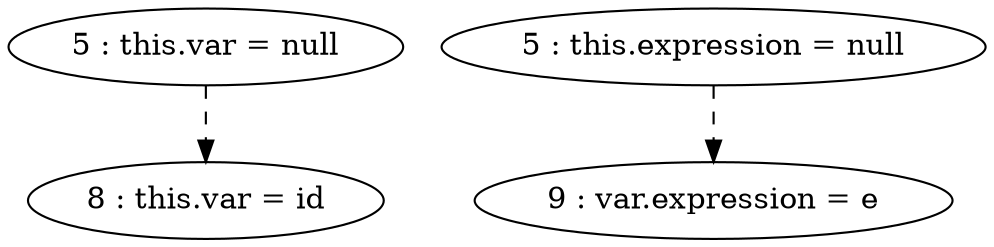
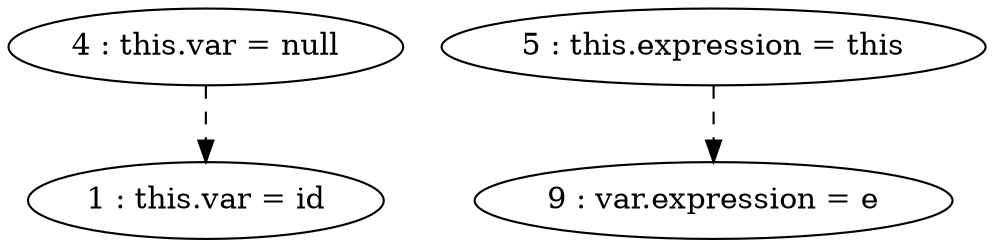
node "5 : this.var = null": label "5 : this.var = null" -> "4 : this.var = null"
node "5 : this.expression = null": label "5 : this.expression = null" -> "5 : this.expression = this"
node "8 : this.var = id": label "8 : this.var = id" -> "1 : this.var = id"
